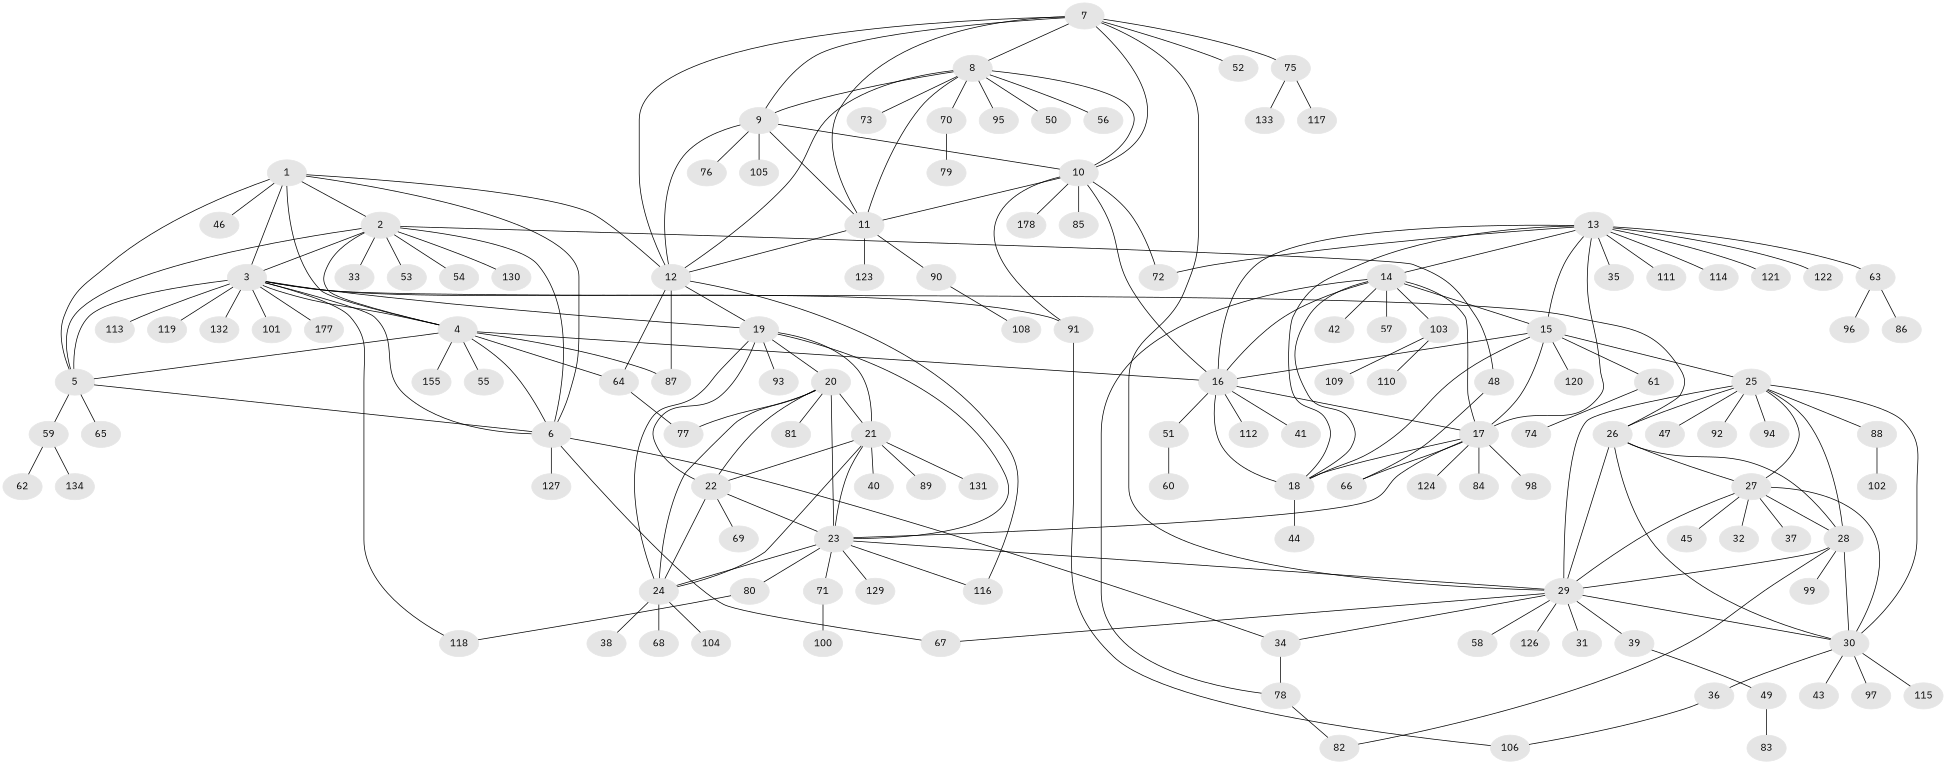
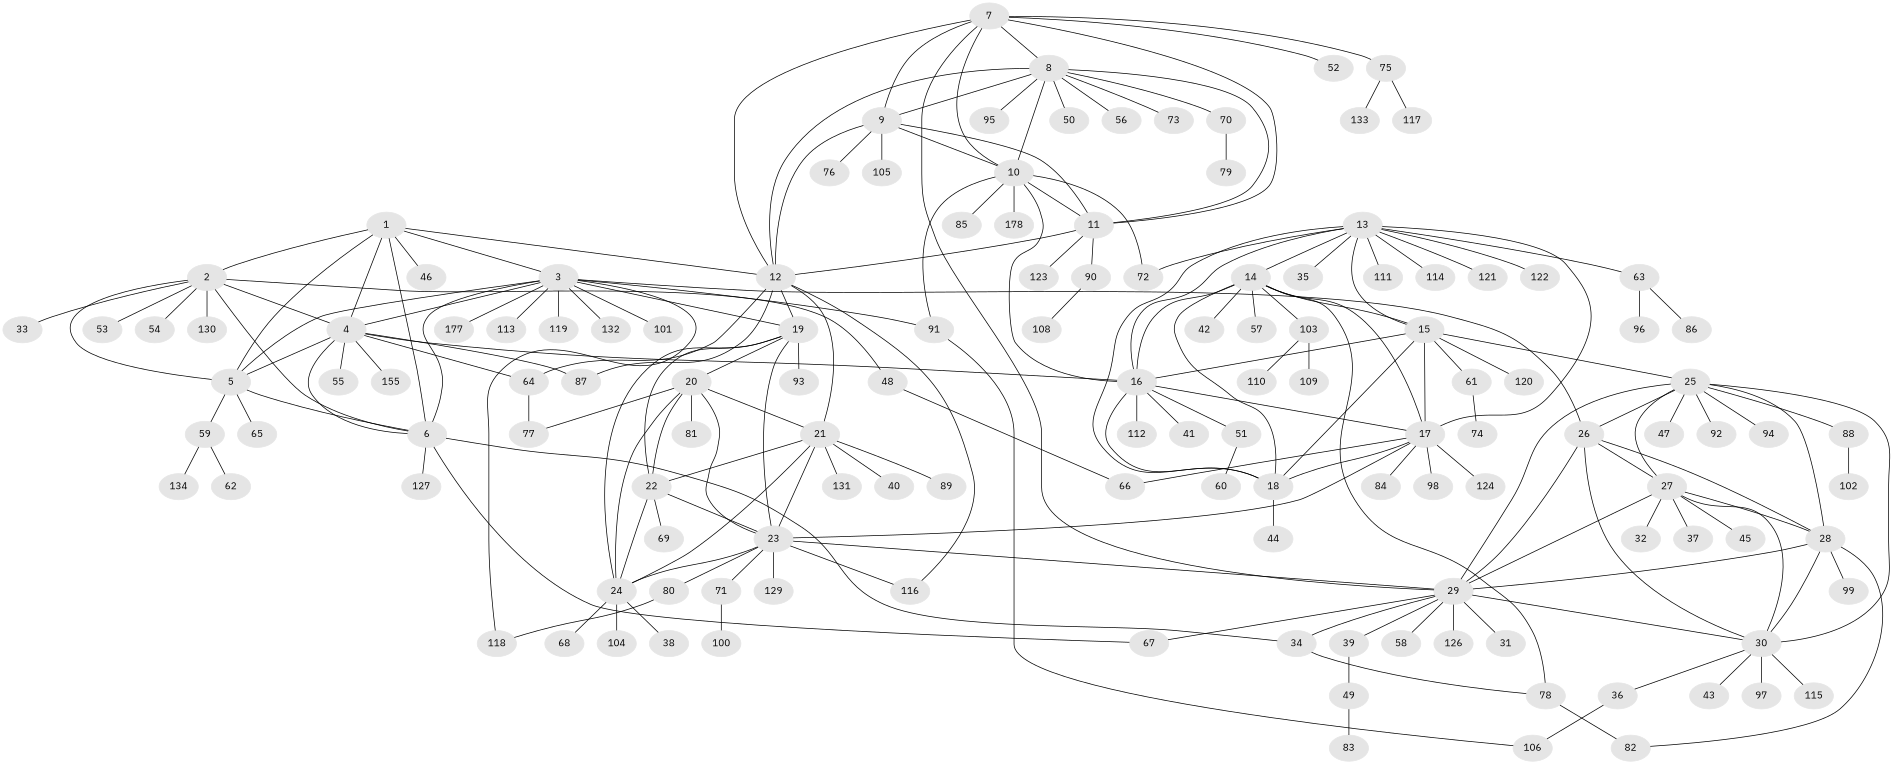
edge "2" -- "3": removed
edge "19" -- "21": now "12" -- "21"
